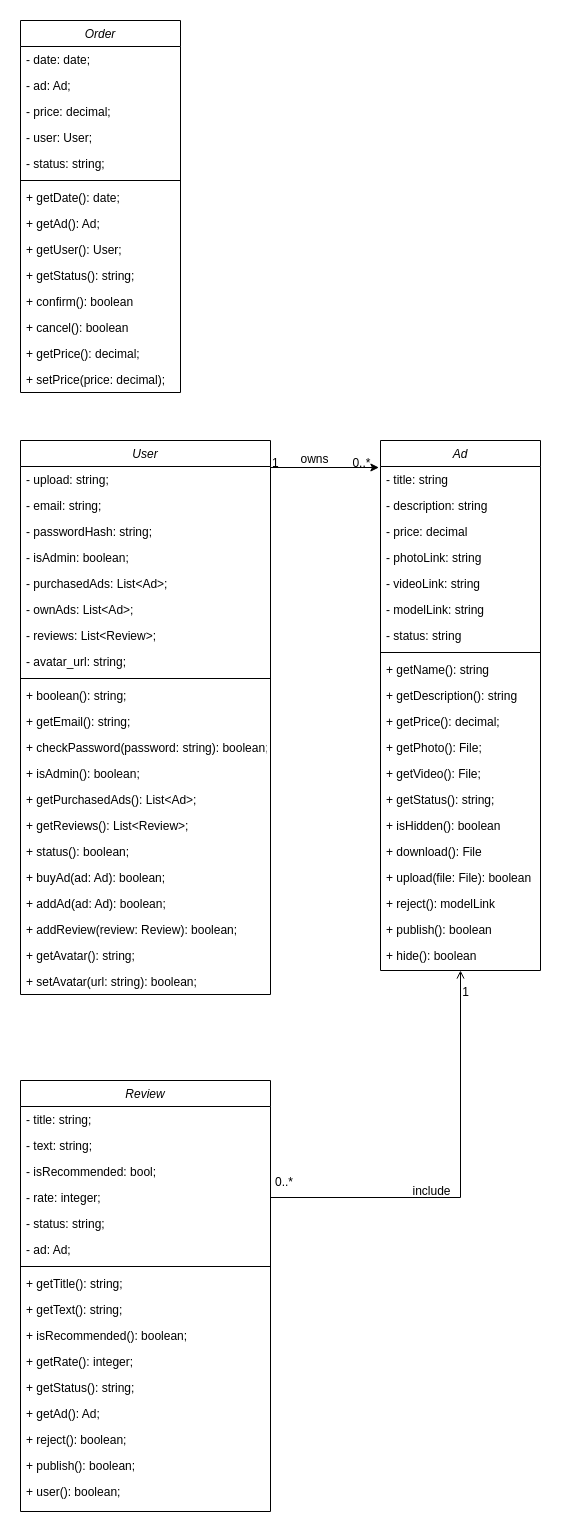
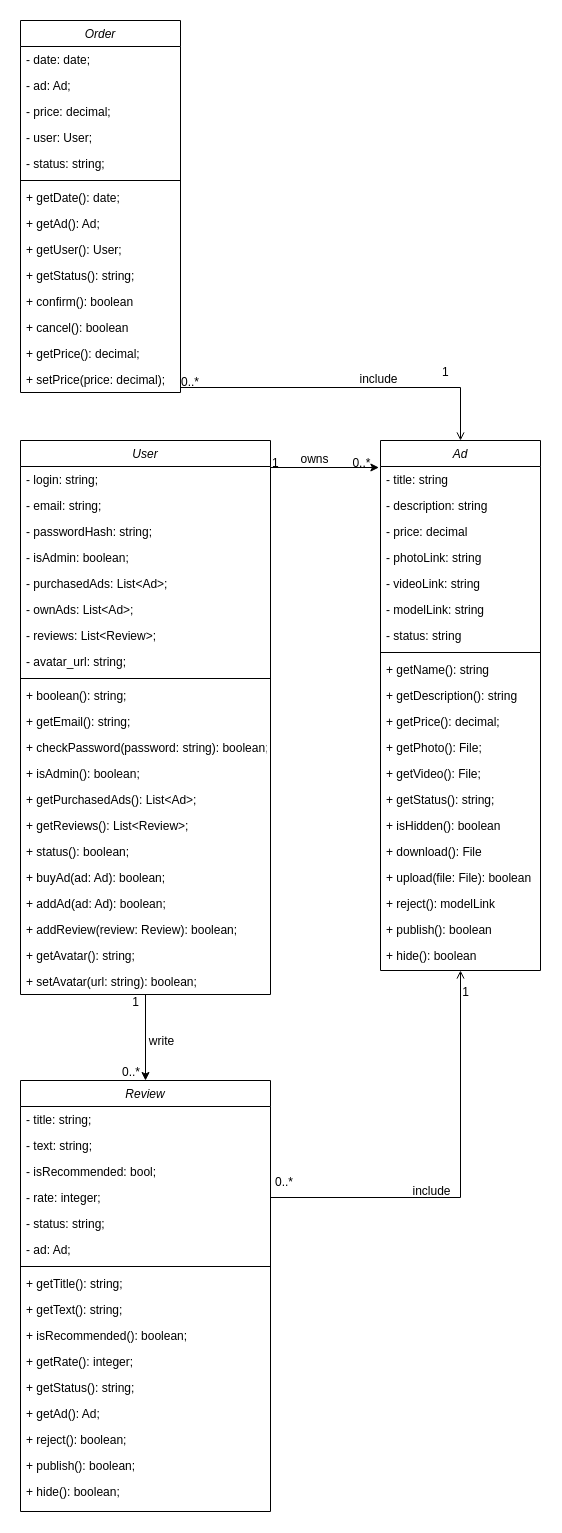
edge "+ cancel(): boolean" -> "Ad": added, labels "1", "include", "0..*"
node "- upload: string;": label "- upload: string;" -> "- login: string;"
edge "User" -> "Review": added, labels "0..*", "write", "1"
node "+ user(): boolean;": label "+ user(): boolean;" -> "+ hide(): boolean;"
